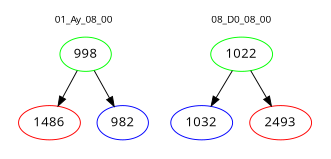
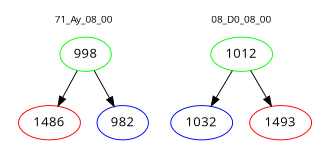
cluster "01_Ay_08_00": label "01_Ay_08_00" -> "71_Ay_08_00"
node "1022": label "1022" -> "1012"
node "2493": label "2493" -> "1493"
